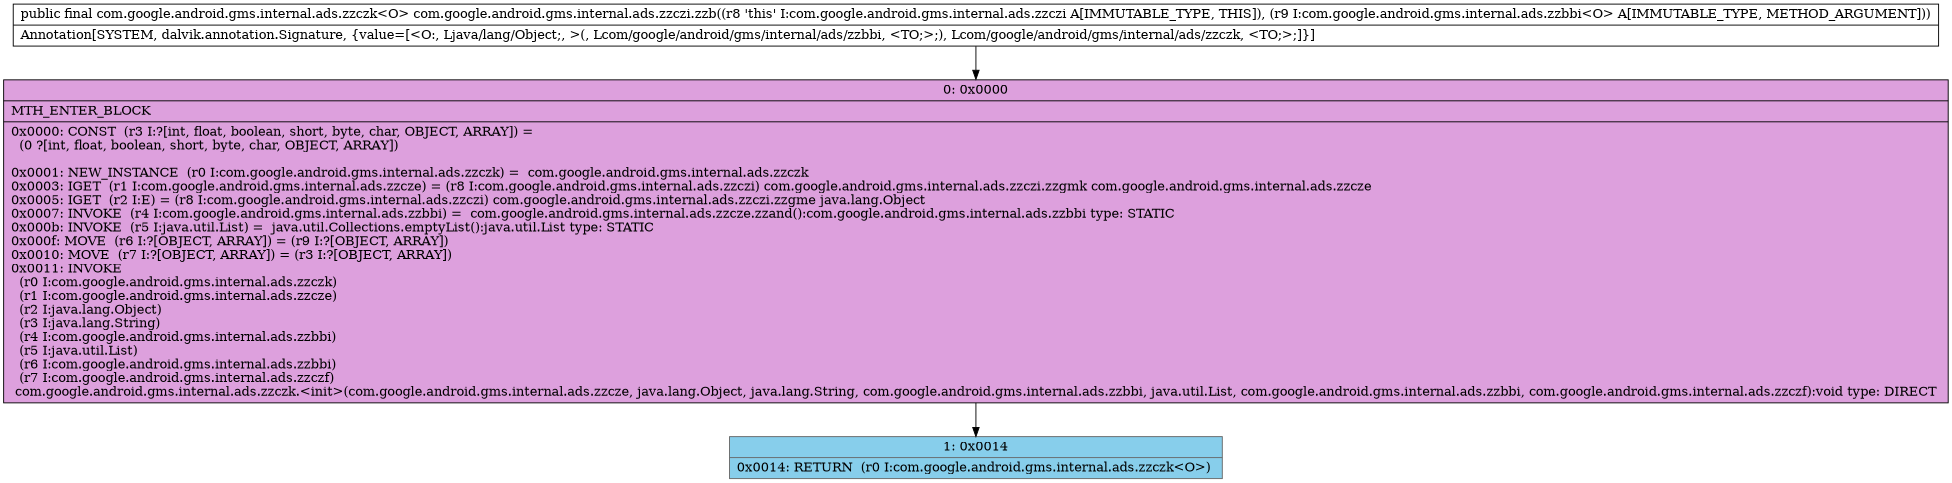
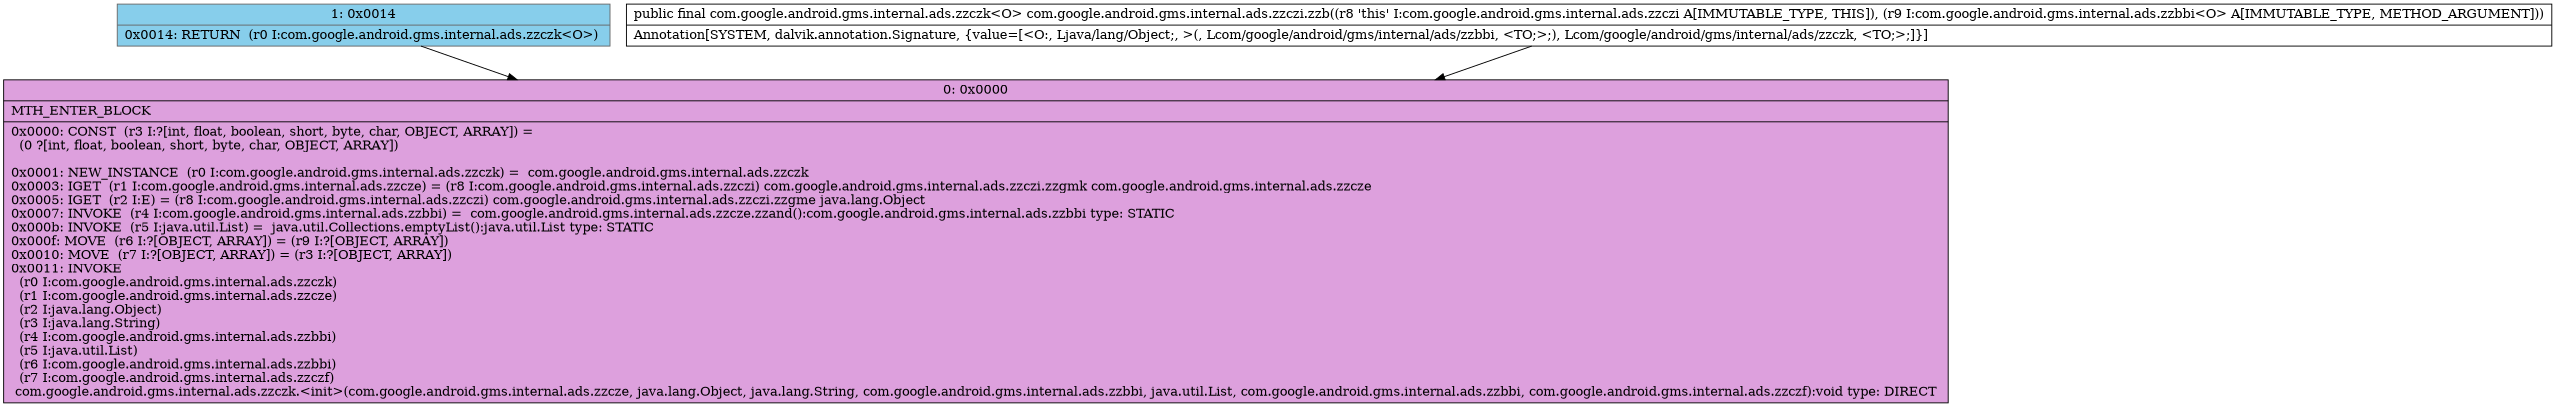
edge "0: 0x0000" -> "1: 0x0014": reversed
